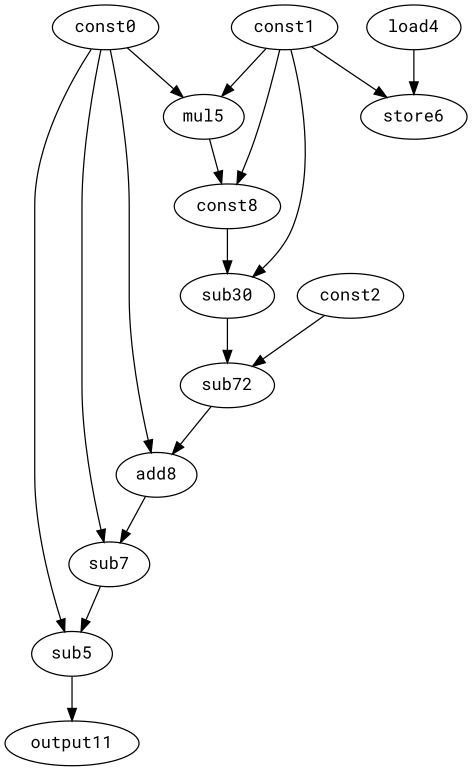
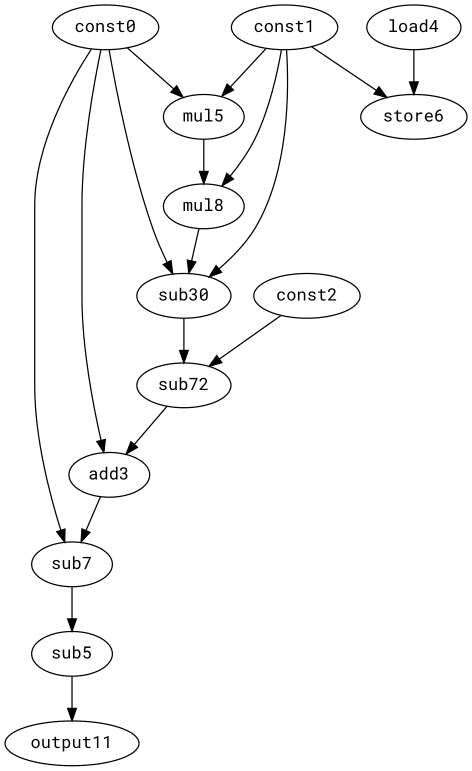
node "const8": label "const8" -> "mul8"
edge "const0" -> "sub5": now "const0" -> "sub30"
node "add8": label "add8" -> "add3"
